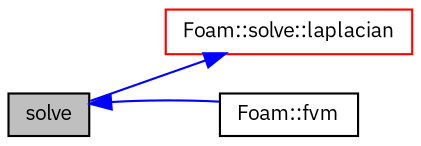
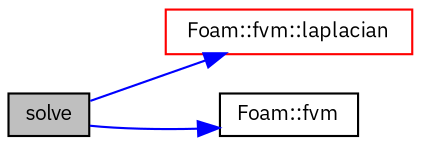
node "Foam::solve::laplacian": label "Foam::solve::laplacian" -> "Foam::fvm::laplacian"
edge "Foam::fvm" -> "solve": reversed
